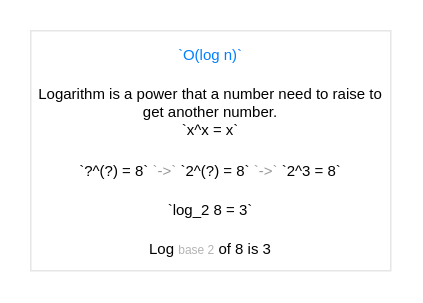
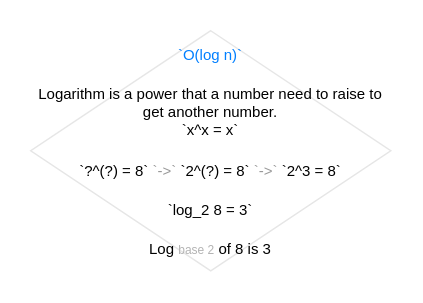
node "`O(log n)` Logarithm is a power that a number need to raise to get another number. `x^x = x` `?^(?) = 8` `->` `2^(?) = 8` `->` `2^3 = 8` `log_2 8 = 3` Log base 2 of 8 is 3": shape rectangle -> diamond
